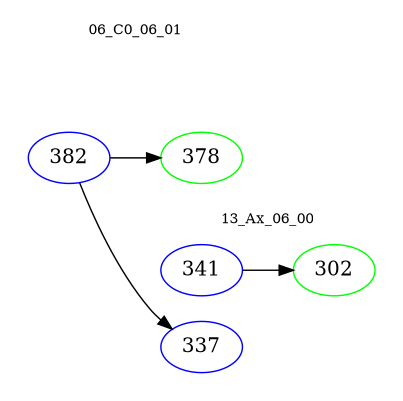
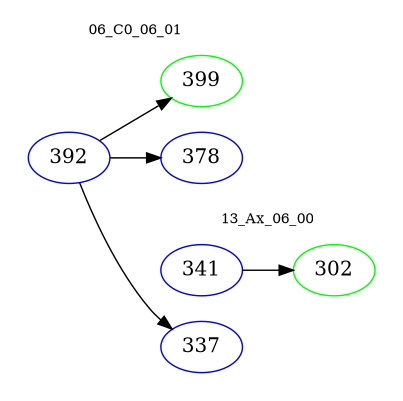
node "399": added
node "382": label "382" -> "392"
node "378": color green -> blue
